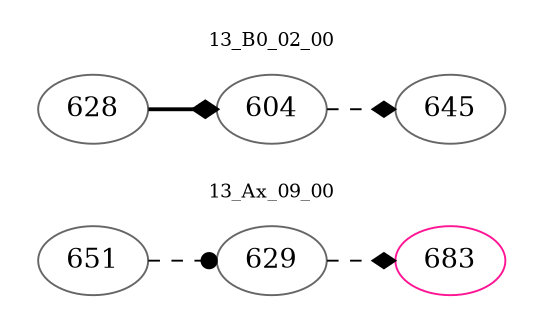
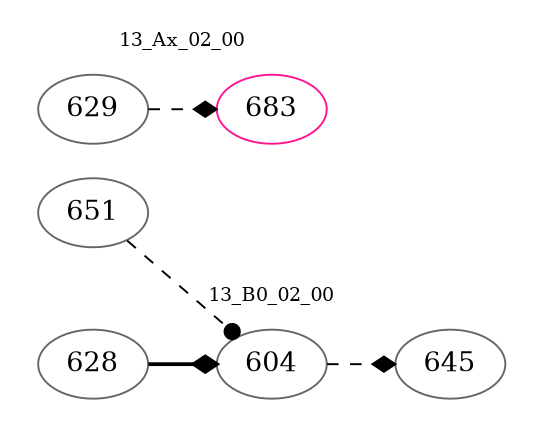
cluster "13_Ax_09_00": label "13_Ax_09_00" -> "13_Ax_02_00"
edge "651" -> "629": now "651" -> "604"
